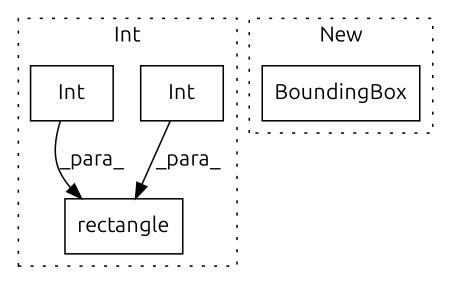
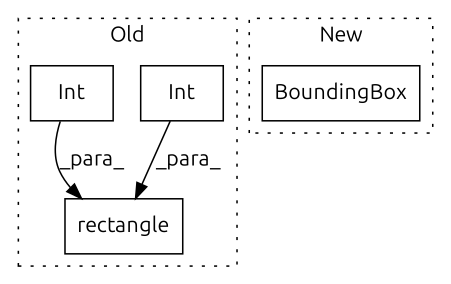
cluster "Int": label "Int" -> "Old"
